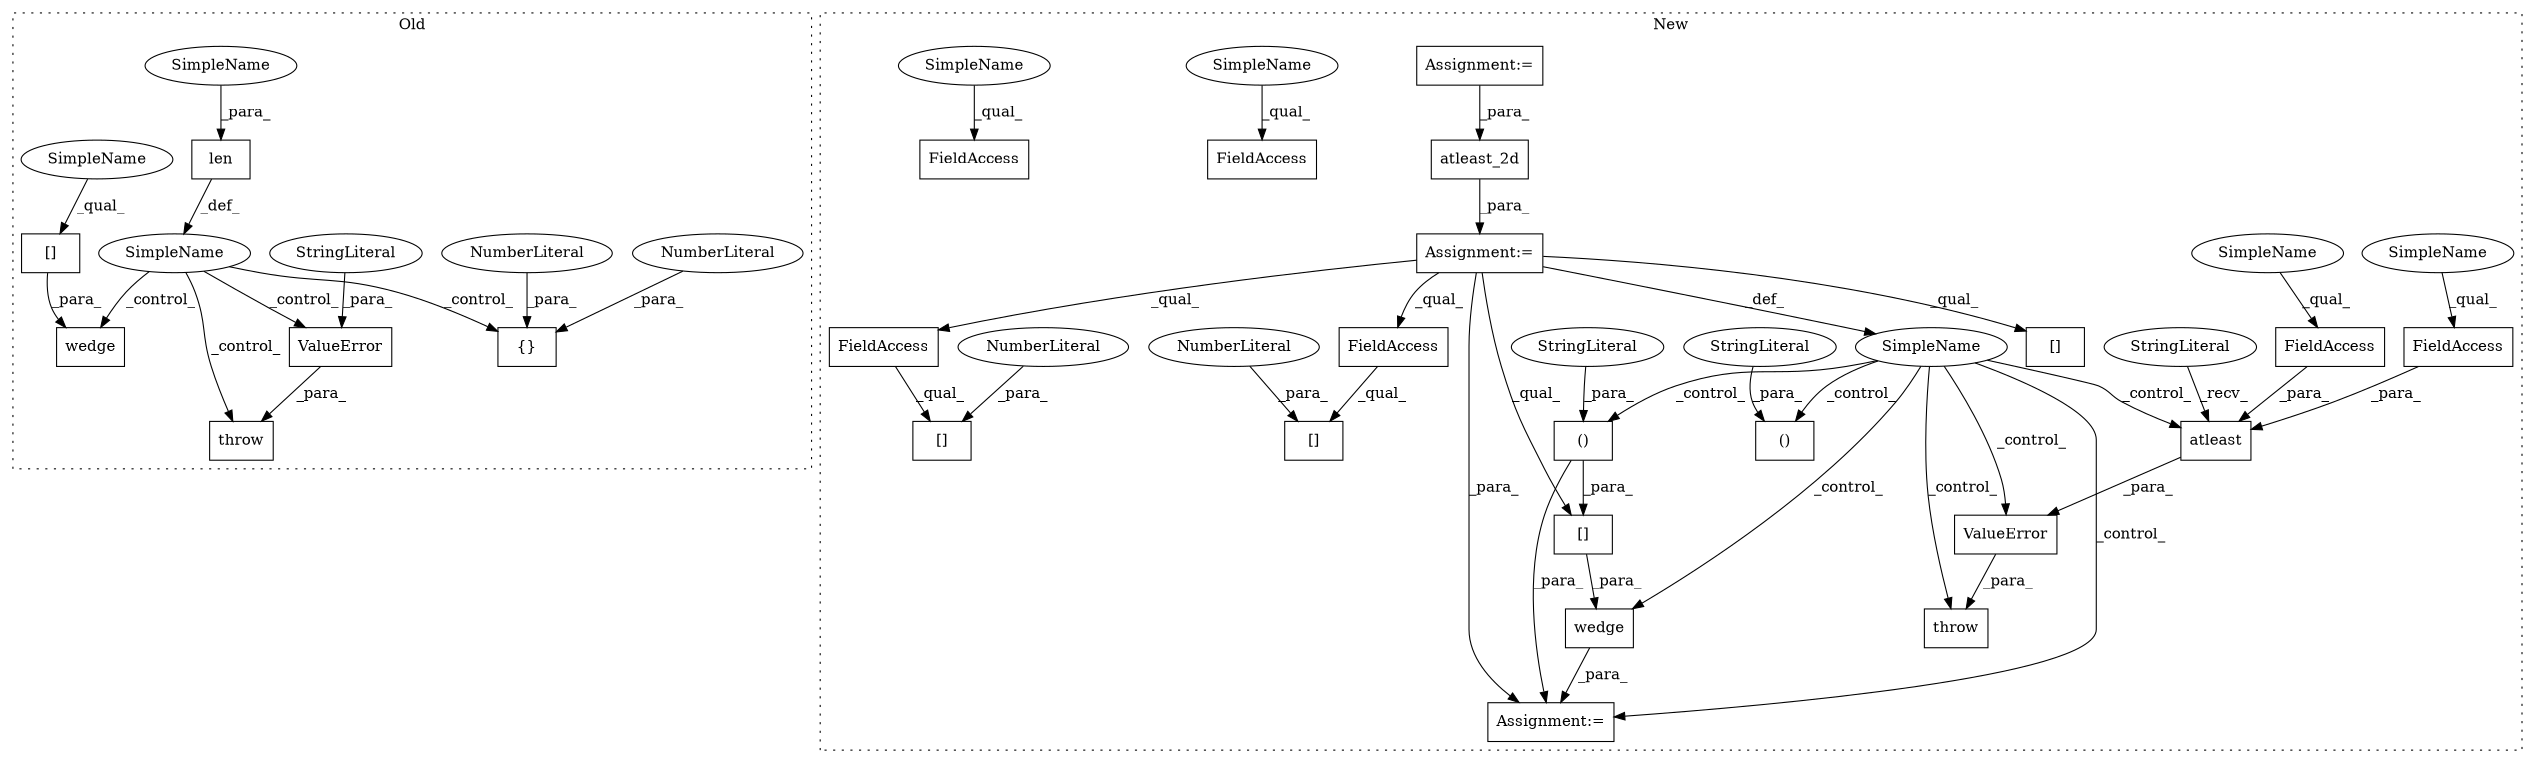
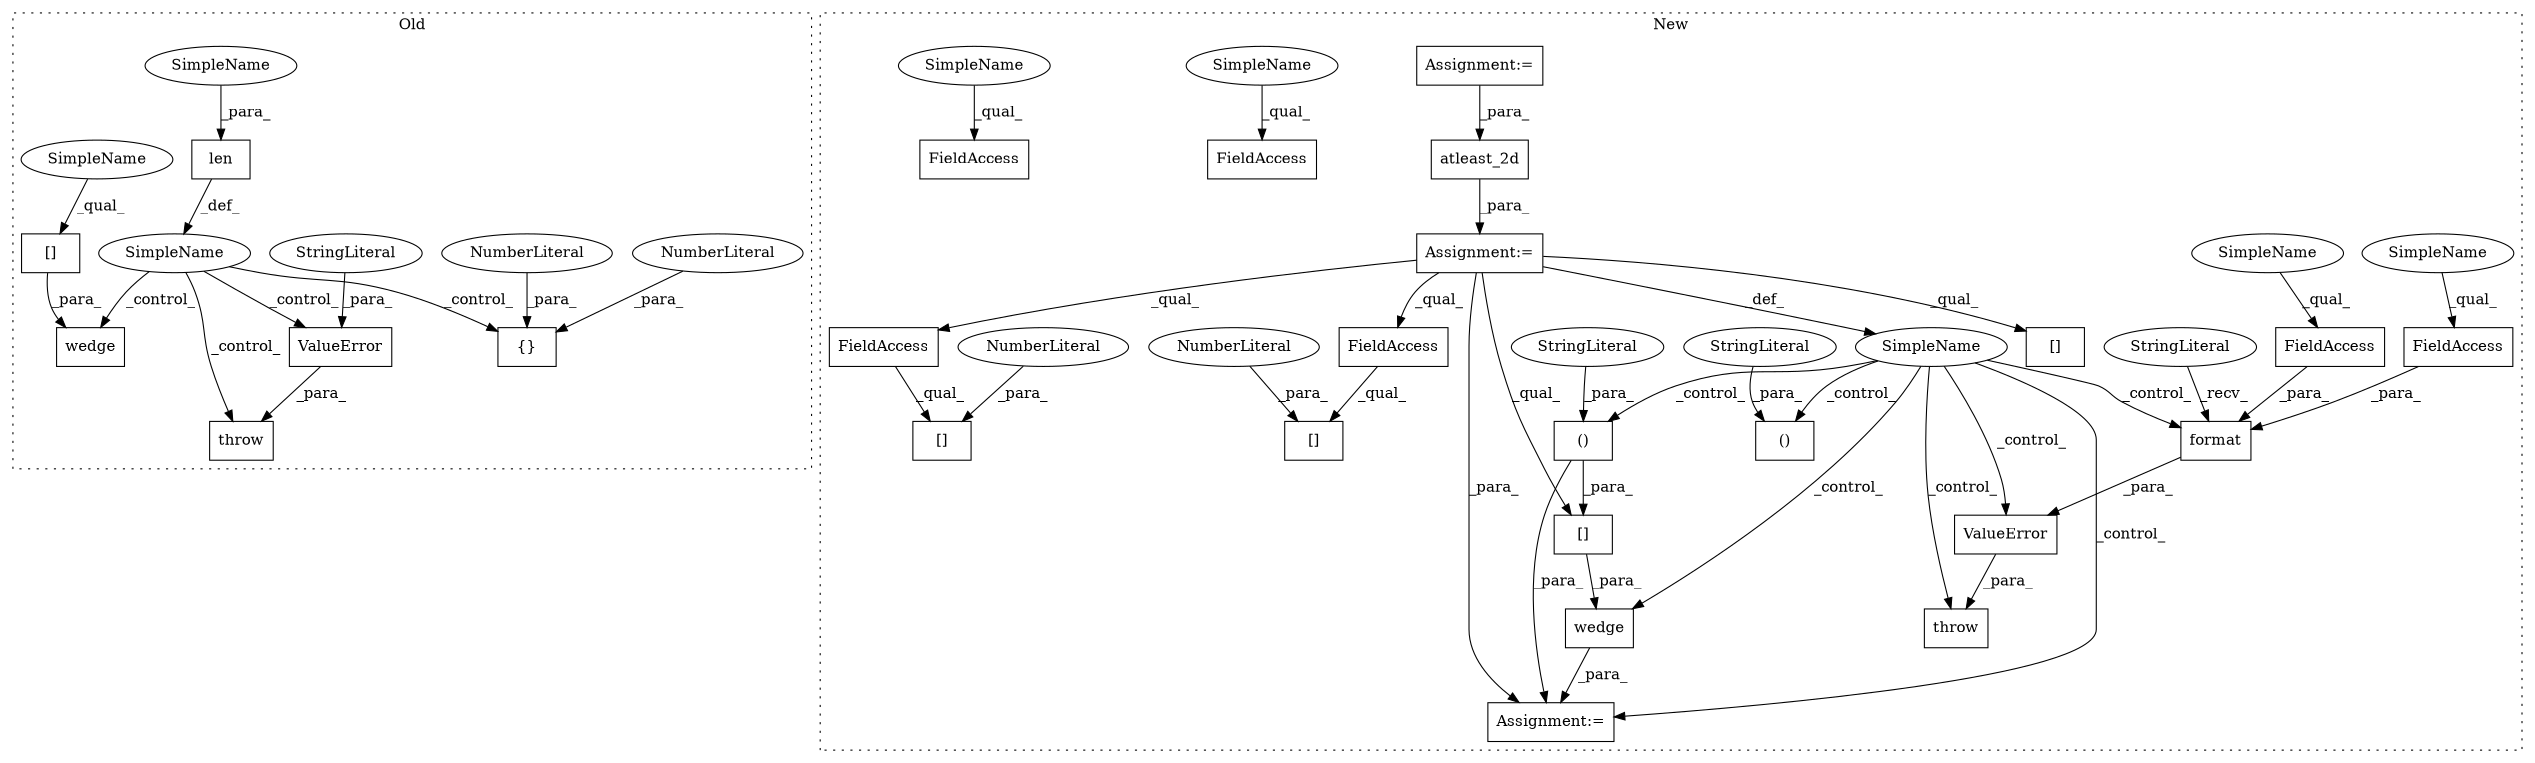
node "atleast": label "atleast" -> "format"
